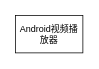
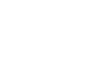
node "Android视频播放器": removed
